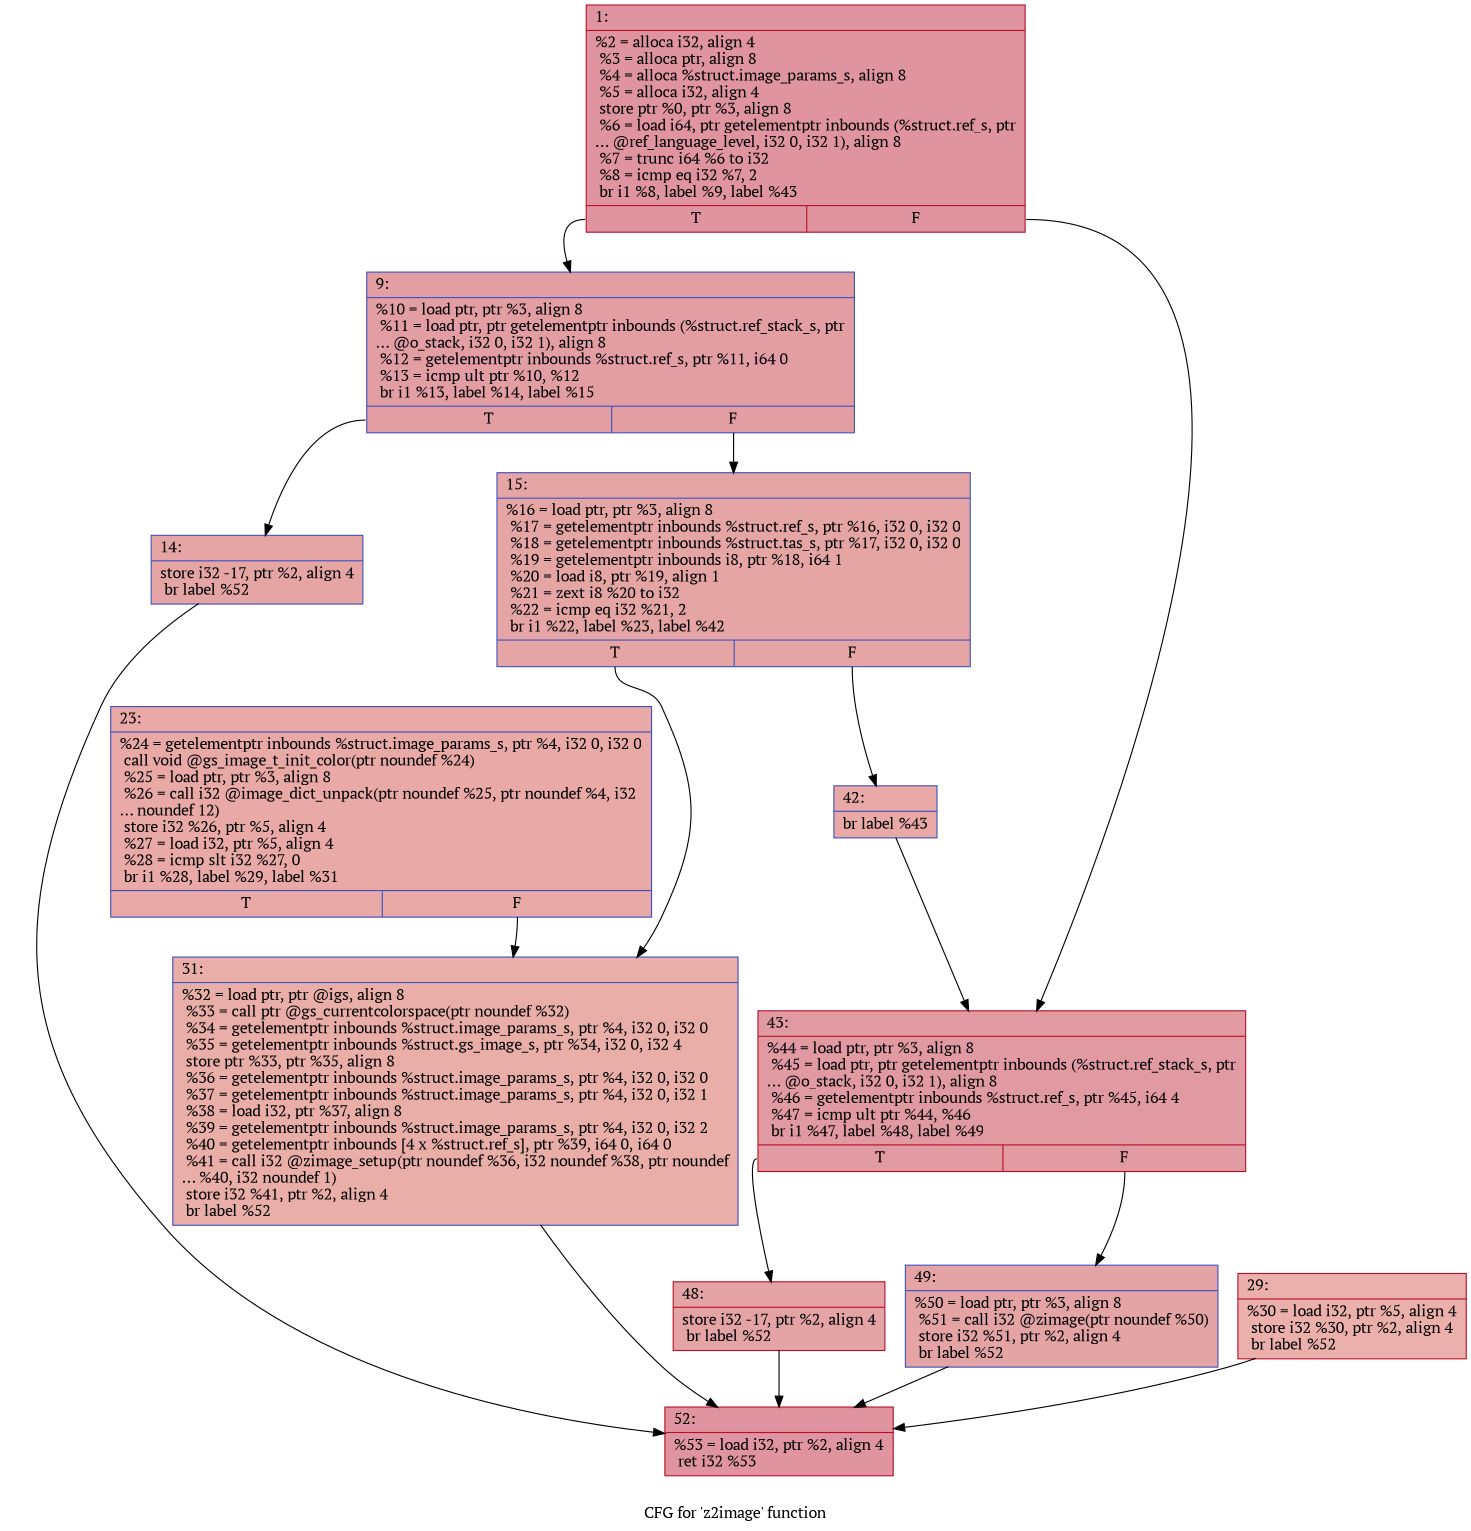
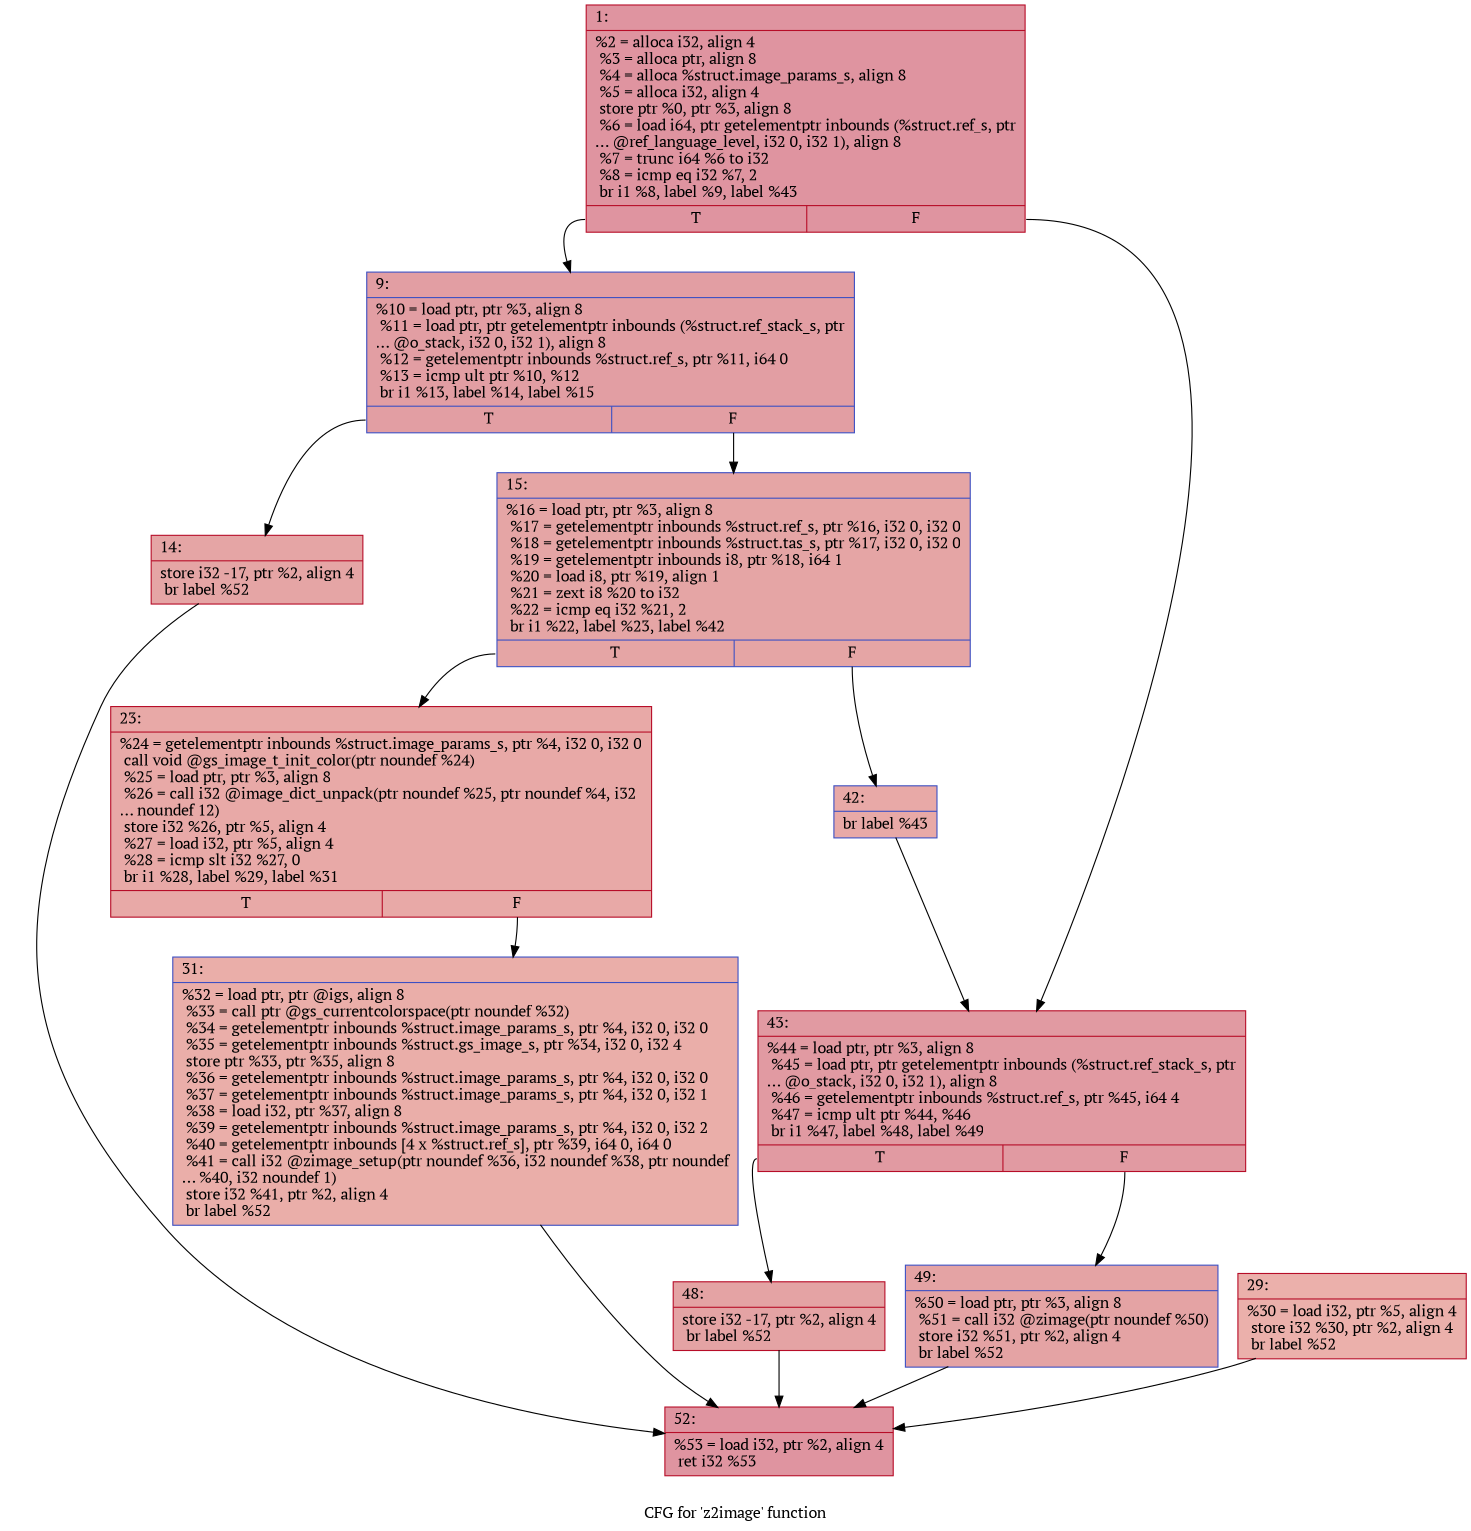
node "14:": color #3d50c3ff -> #b70d28ff
edge "15:" -> "31:": now "15:" -> "23:"
node "23:": color #3d50c3ff -> #b70d28ff
